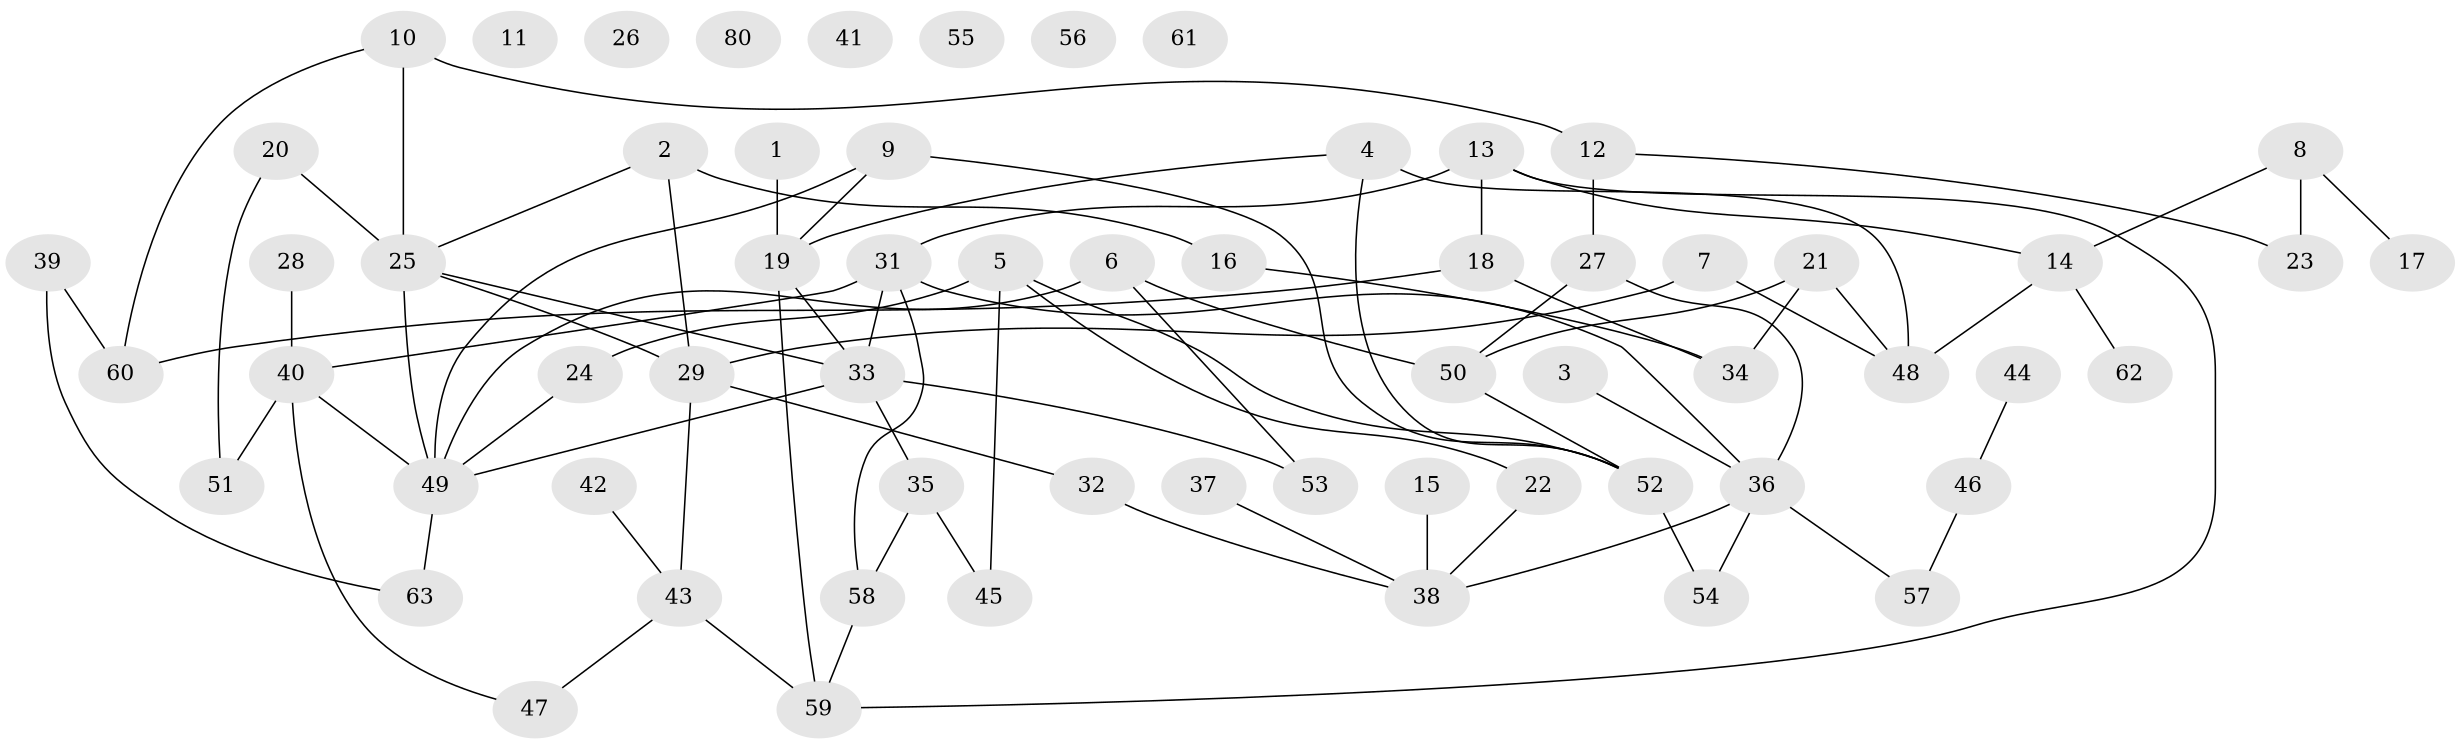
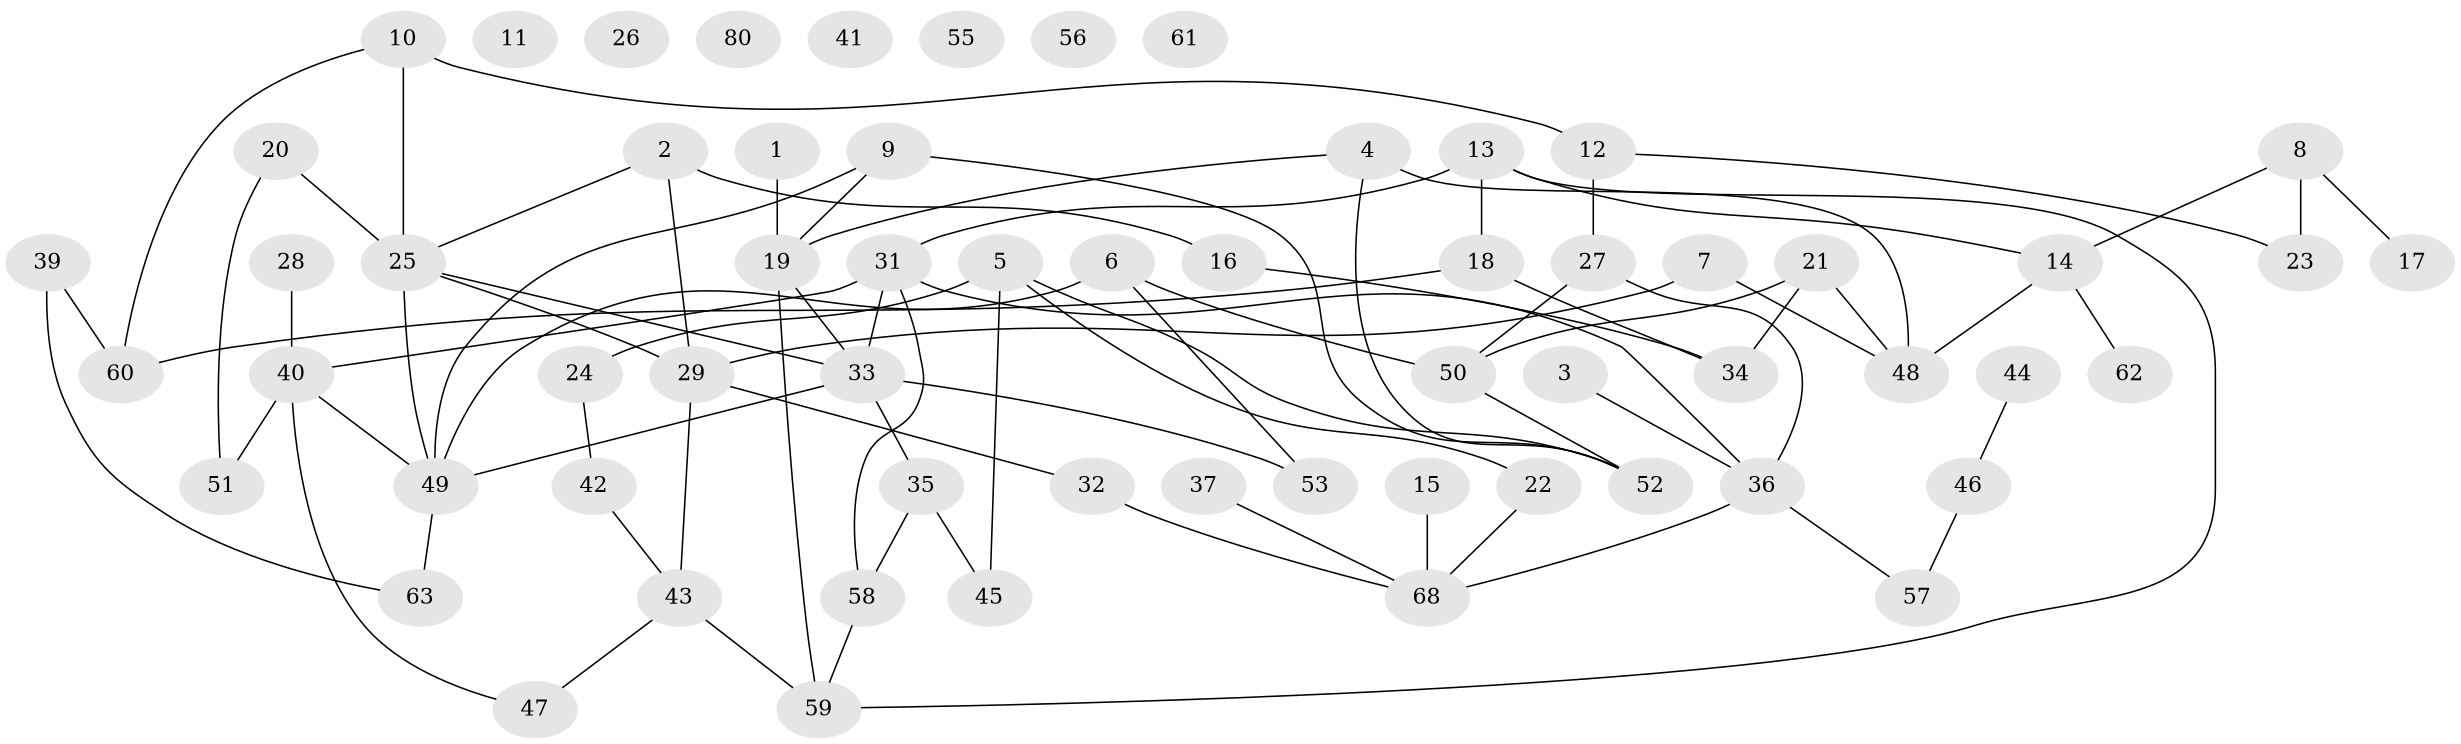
edge "24" -- "49": now "24" -- "42"
node "38": label "38" -> "68"
node "54": removed
